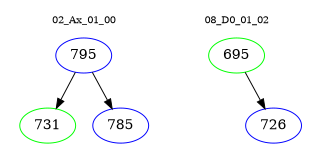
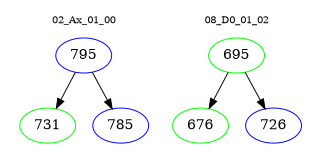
node "676": added
